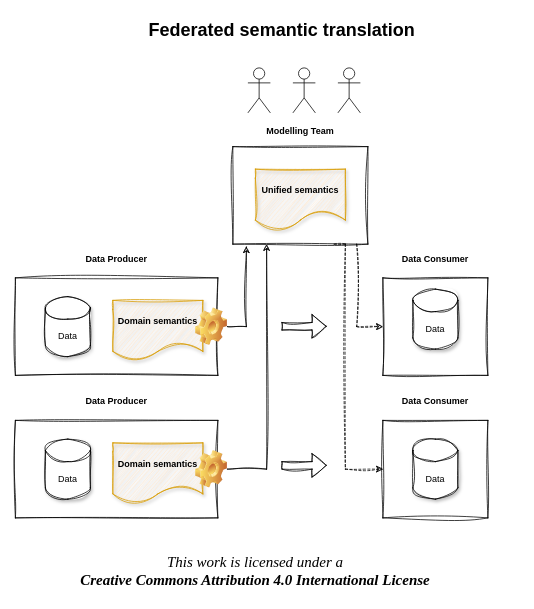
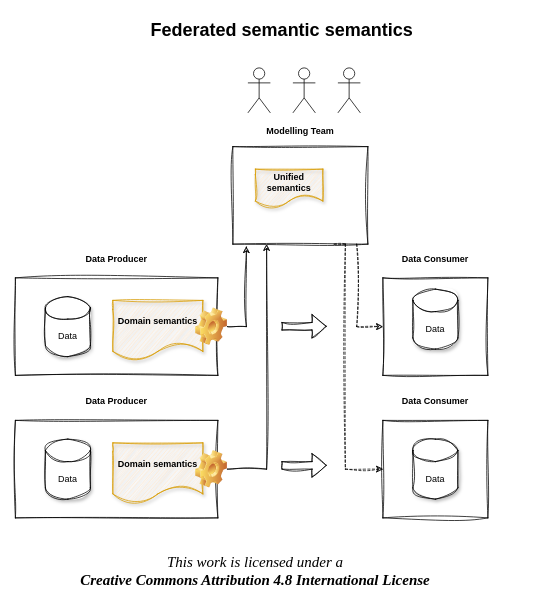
node "Federated semantic translation": label "Federated semantic translation" -> "Federated semantic semantics"
node "Unified semantics": size 90x60 -> 68x38
node "This work is licensed under a Creative Commons Attribution 4.0 International License": label "This work is licensed under a Creative Commons Attribution 4.0 International License" -> "This work is licensed under a Creative Commons Attribution 4.8 International License"
